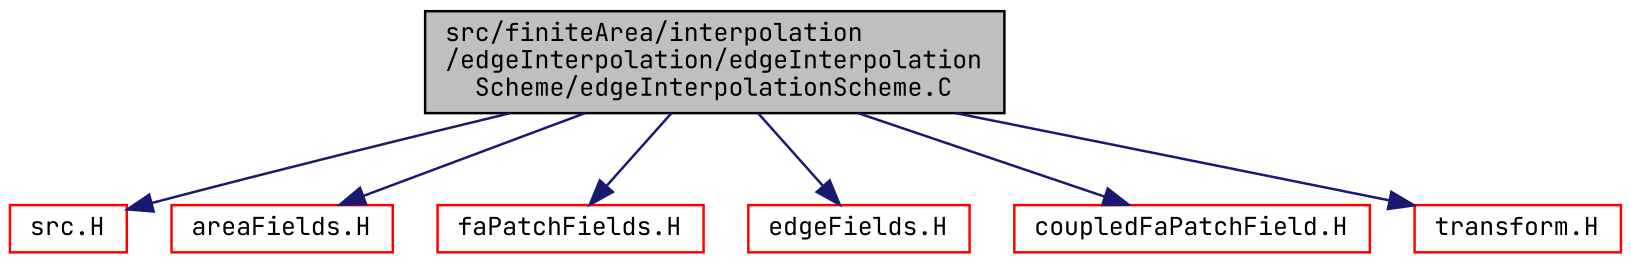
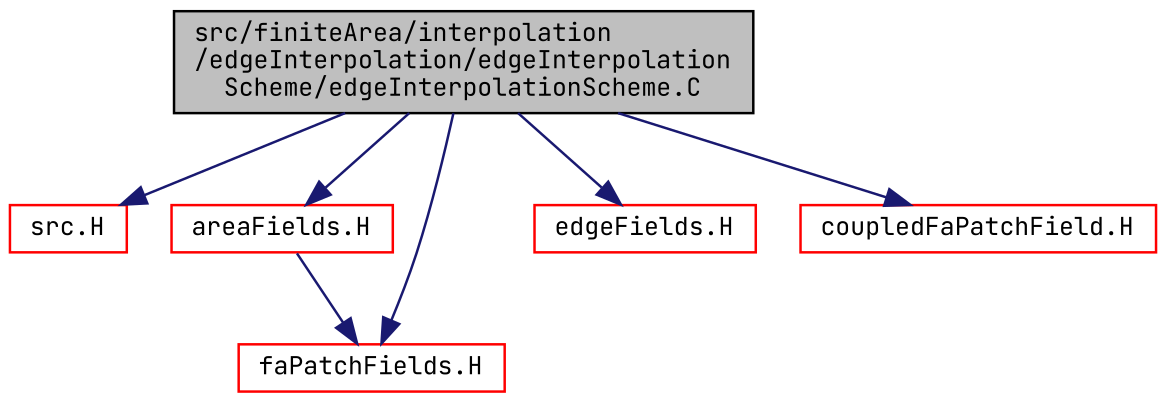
node "transform.H": removed
edge "areaFields.H" -> "faPatchFields.H": added
